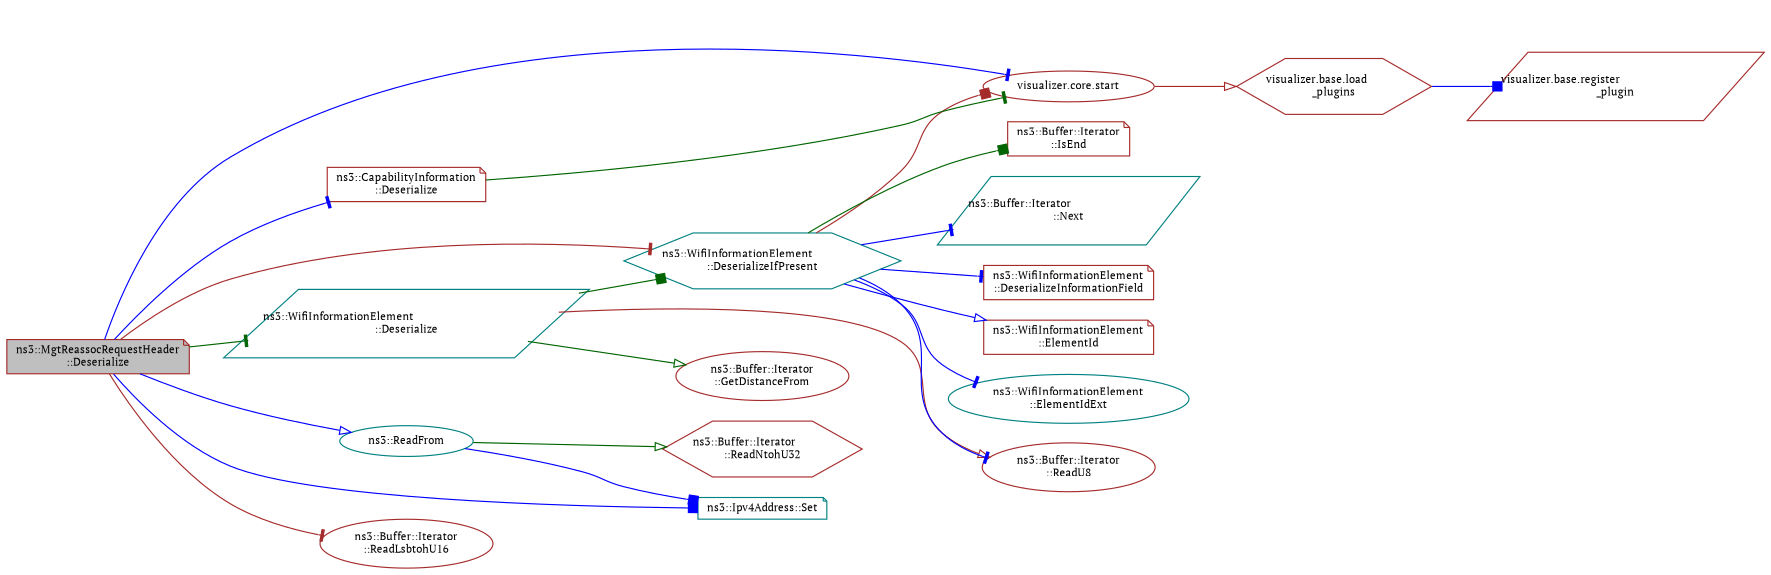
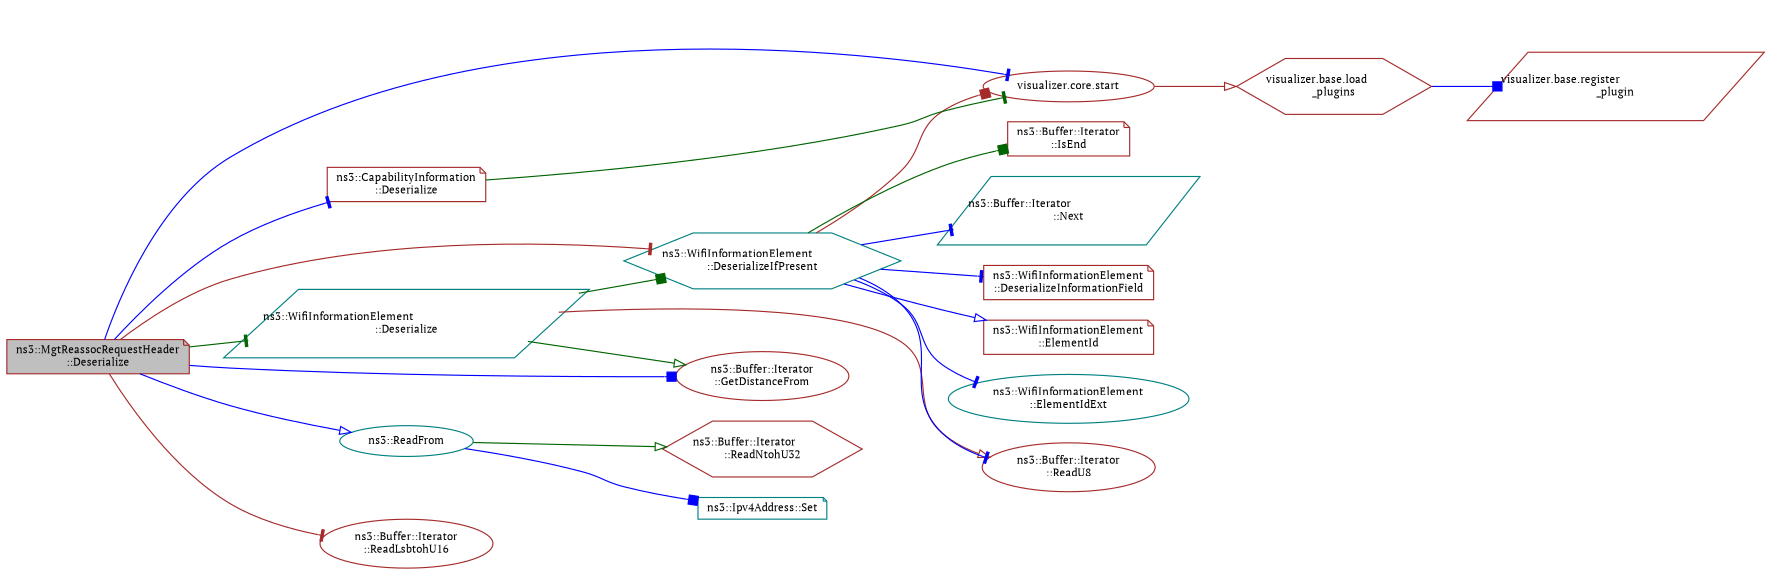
edge "ns3::MgtReassocRequestHeader ::Deserialize" -> "ns3::Ipv4Address::Set": now "ns3::MgtReassocRequestHeader ::Deserialize" -> "ns3::Buffer::Iterator ::GetDistanceFrom"
